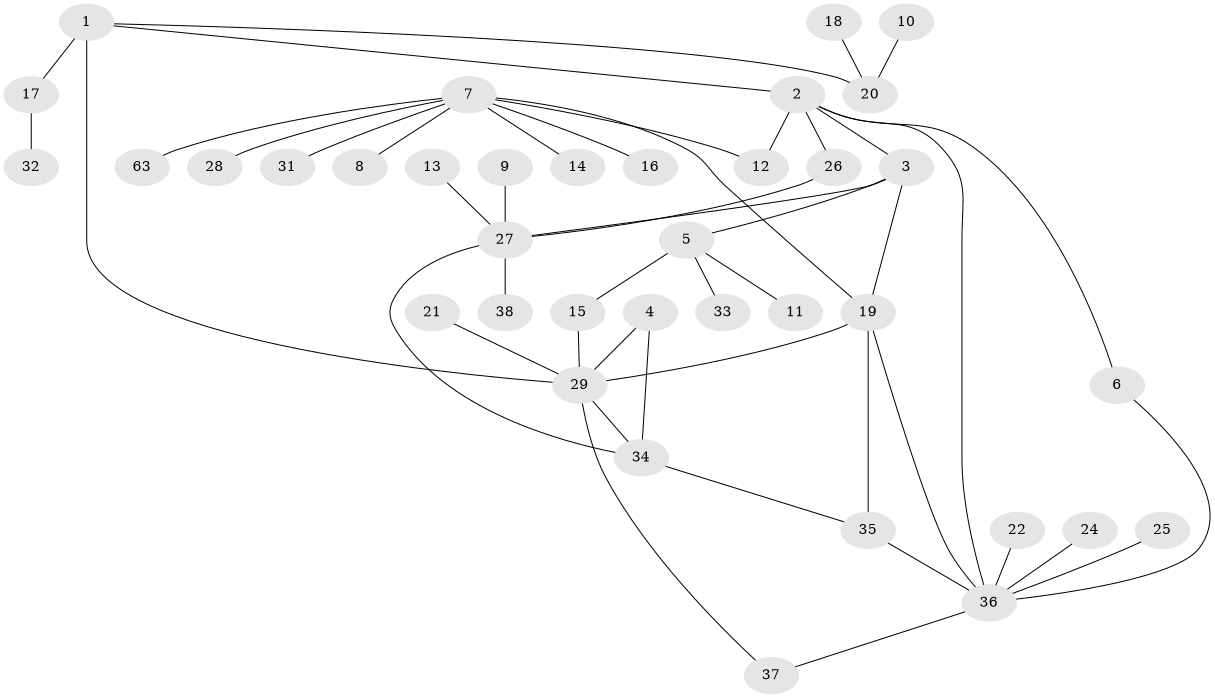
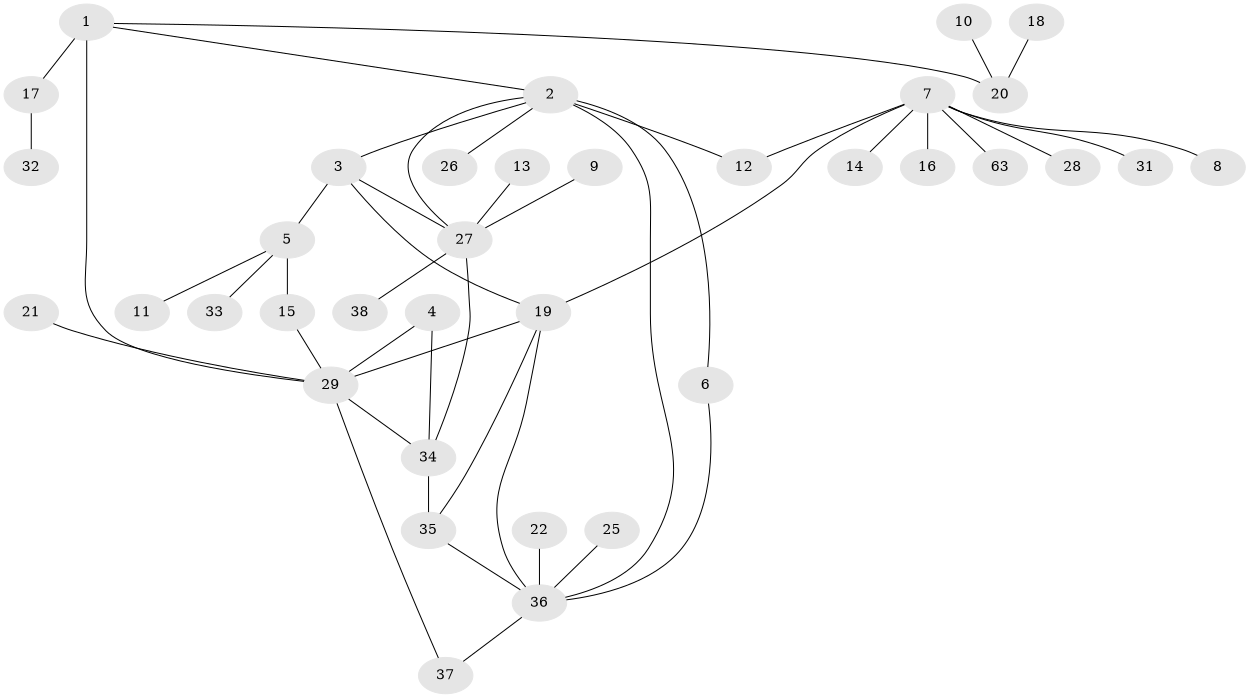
edge "26" -- "27": now "2" -- "27"
node "24": removed
